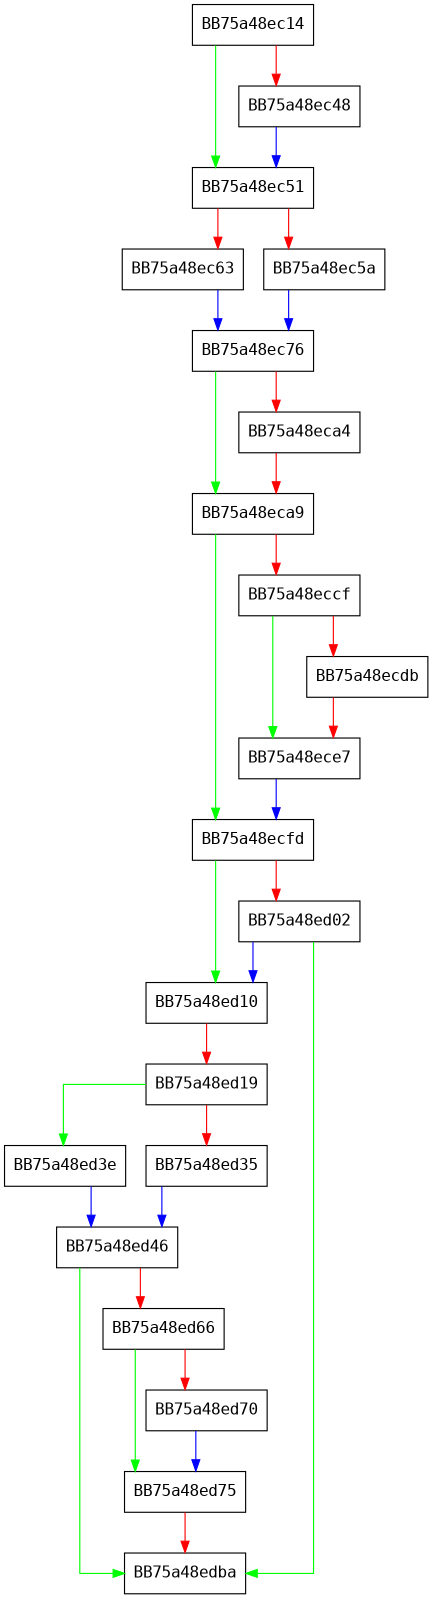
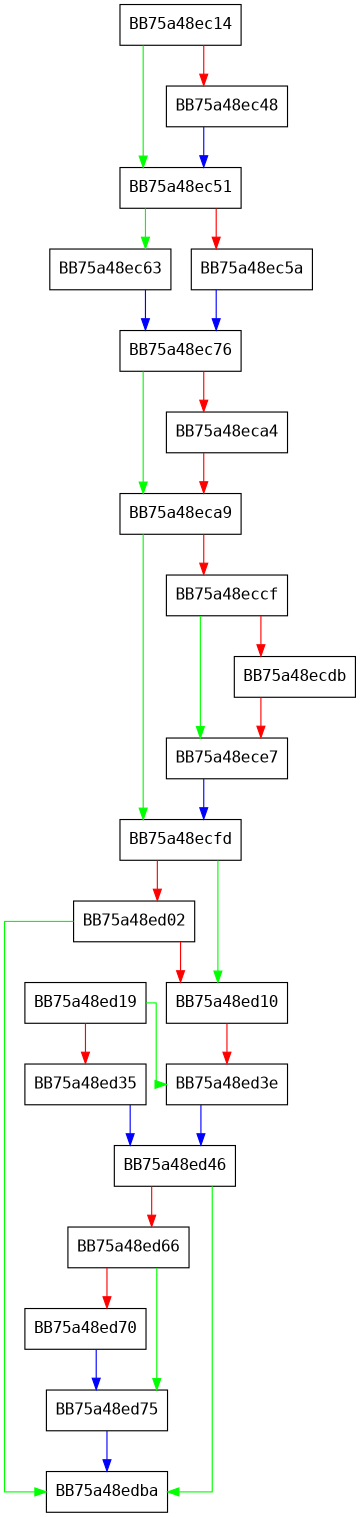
edge "BB75a48ec51" -> "BB75a48ec63": color red -> green
edge "BB75a48ed02" -> "BB75a48ed10": color blue -> red
edge "BB75a48ed10" -> "BB75a48ed19": now "BB75a48ed10" -> "BB75a48ed3e"
edge "BB75a48ed75" -> "BB75a48edba": color red -> blue
